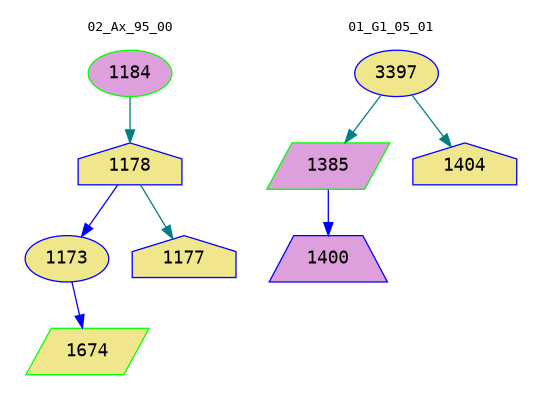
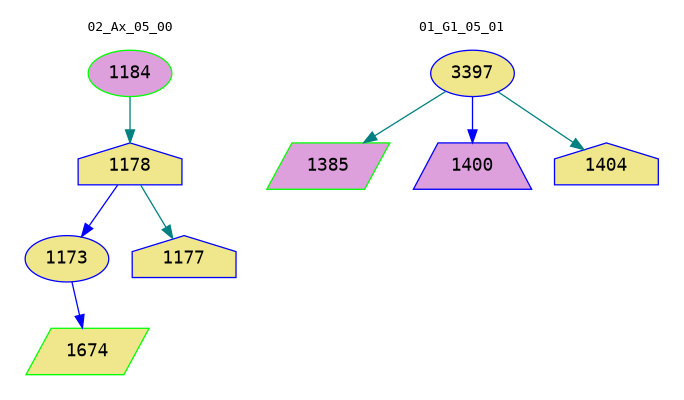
cluster "02_Ax_95_00": label "02_Ax_95_00" -> "02_Ax_05_00"
edge "1385" -> "1400": now "3397" -> "1400"
